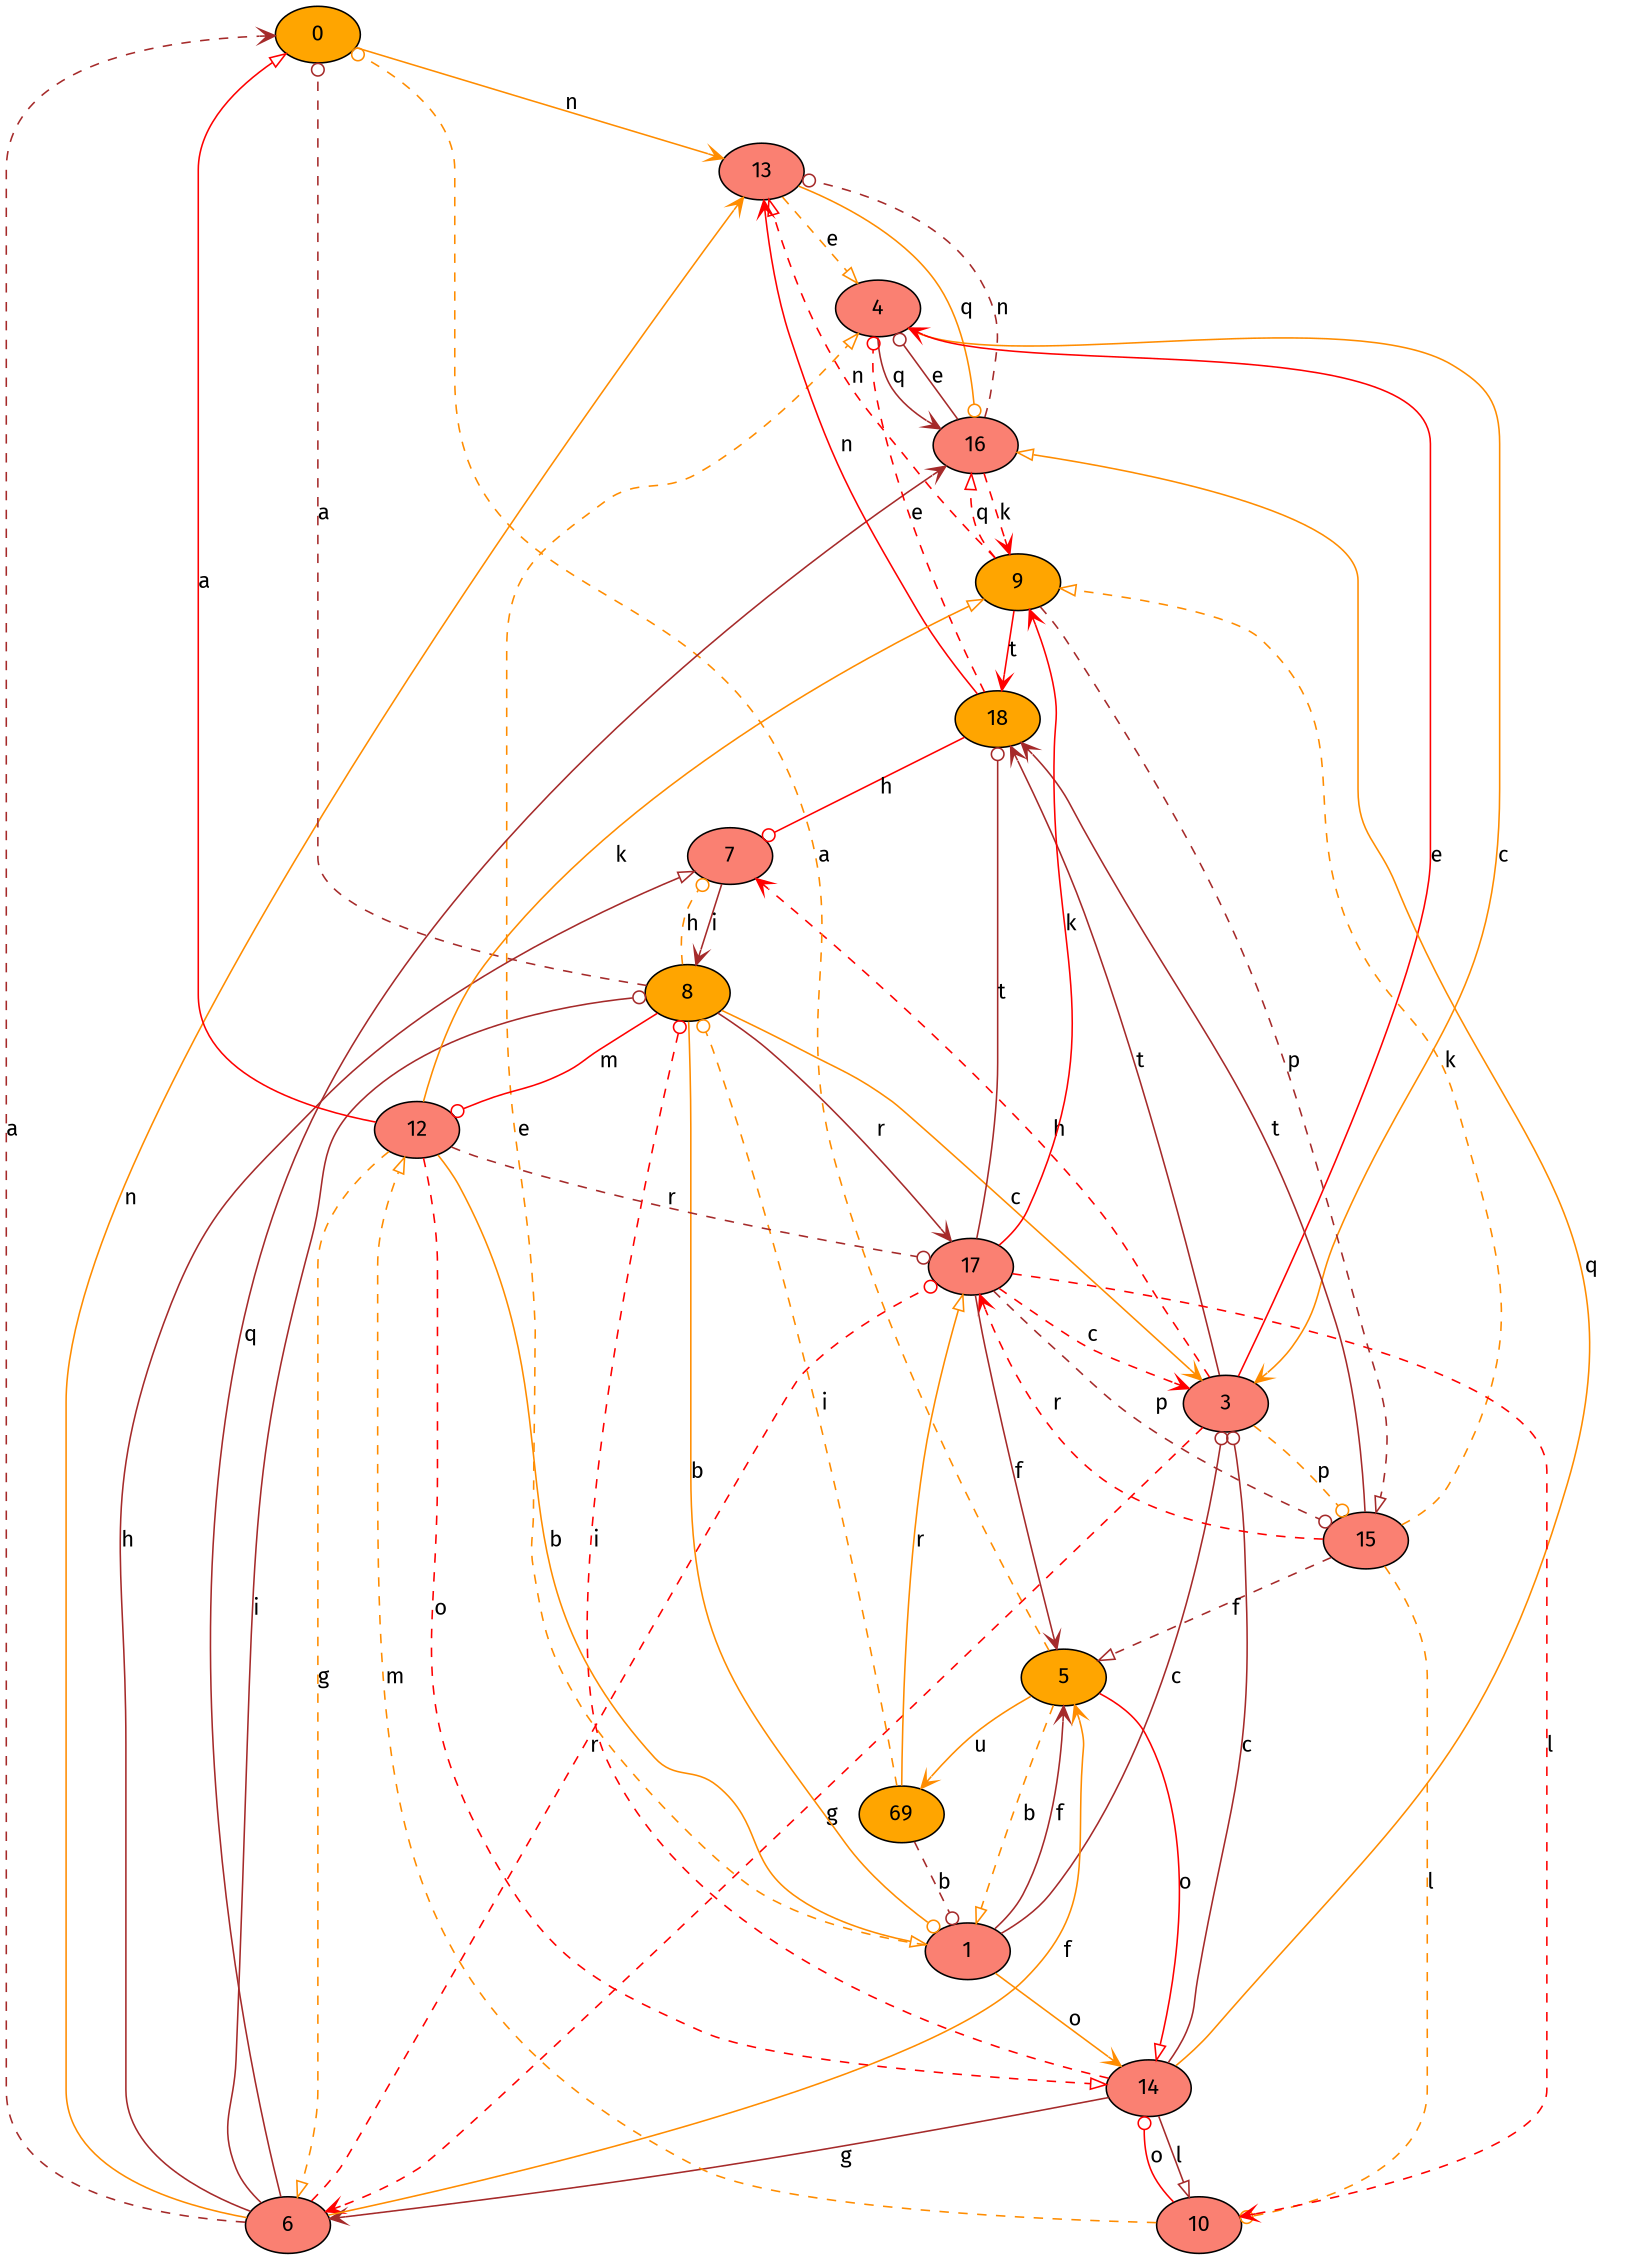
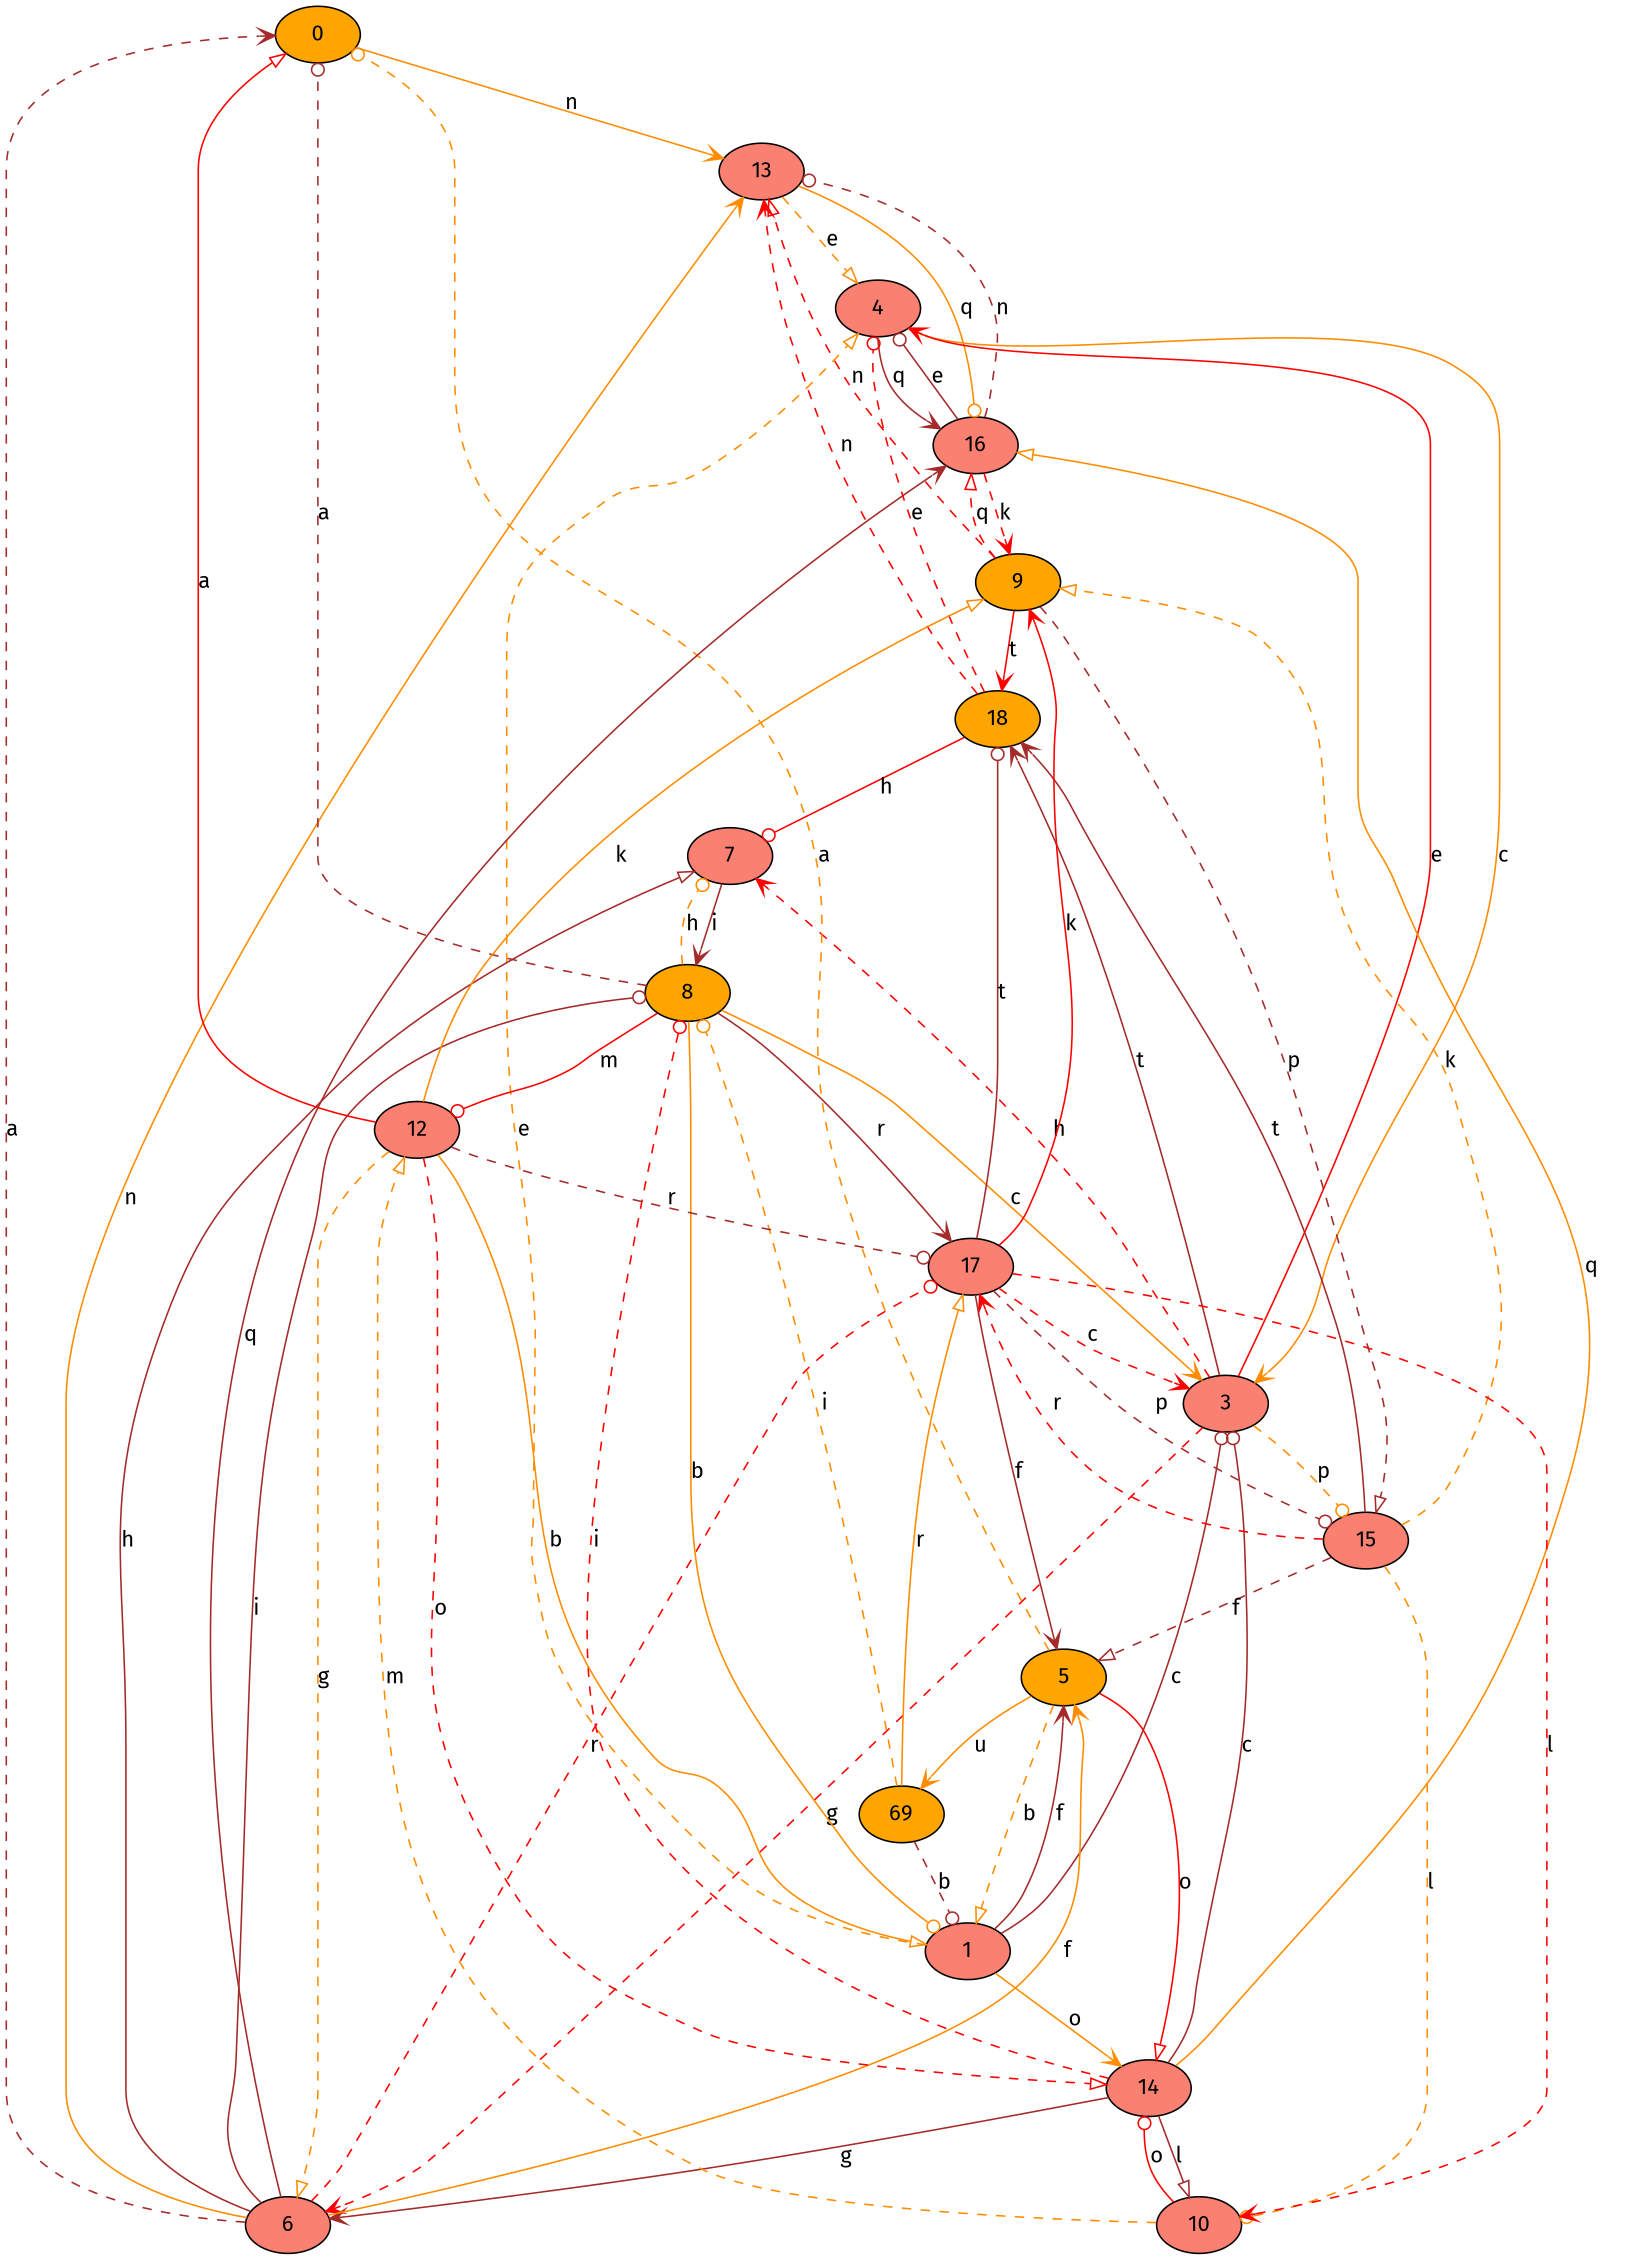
edge "18" -> "13": style solid -> dashed
